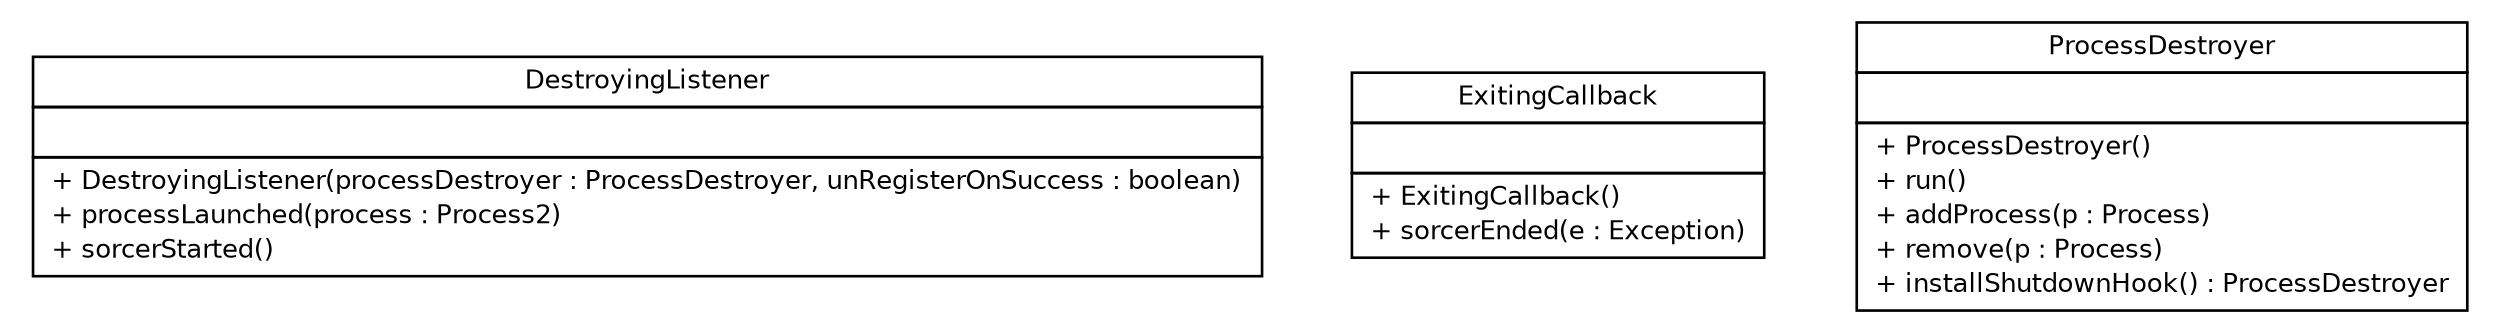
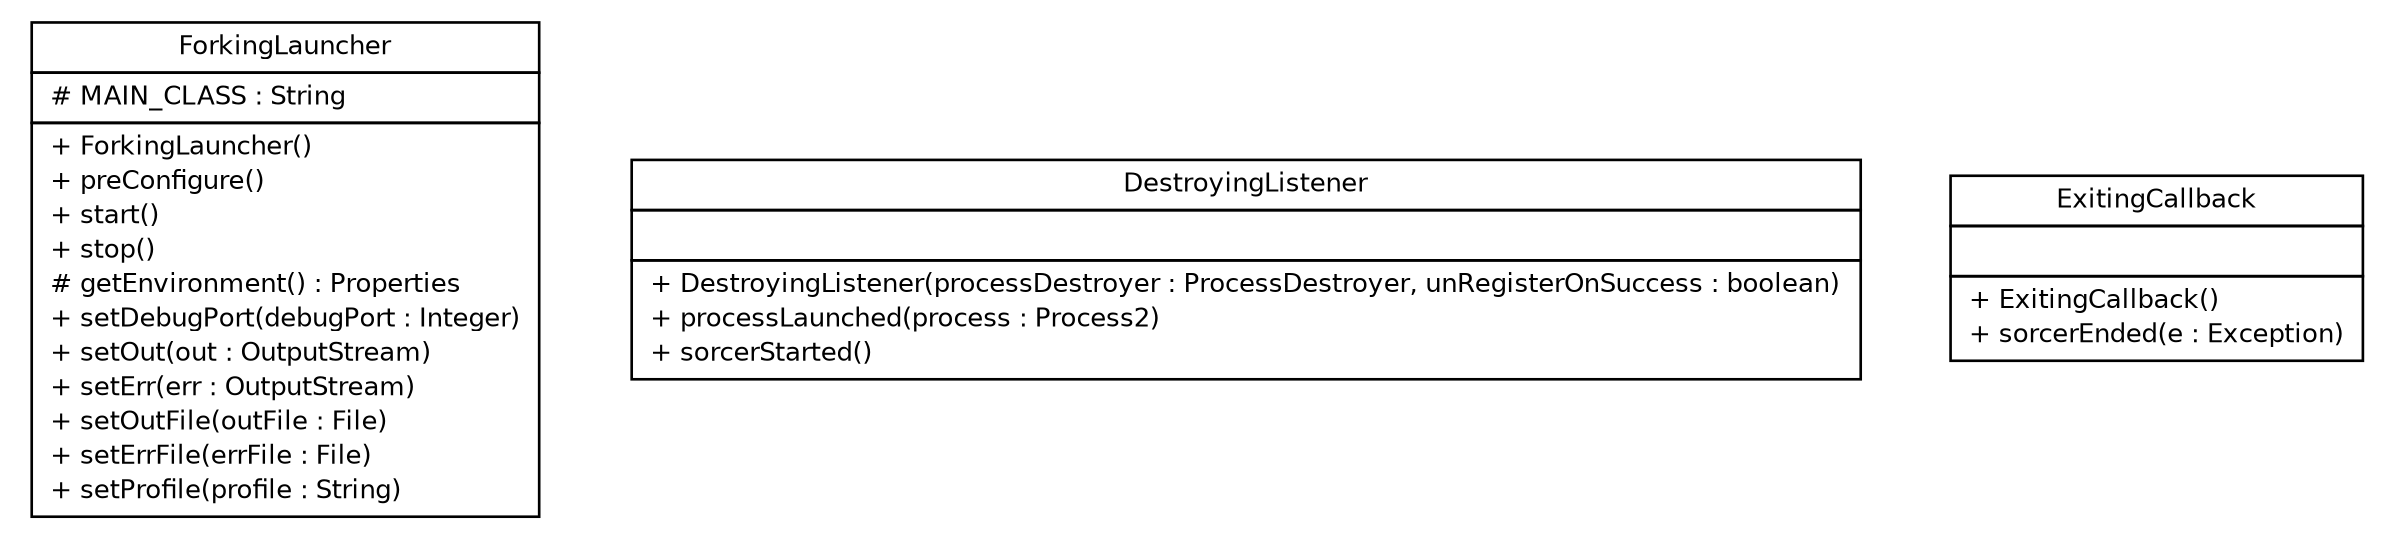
node "ProcessDestroyer": removed
node "ForkingLauncher": added
